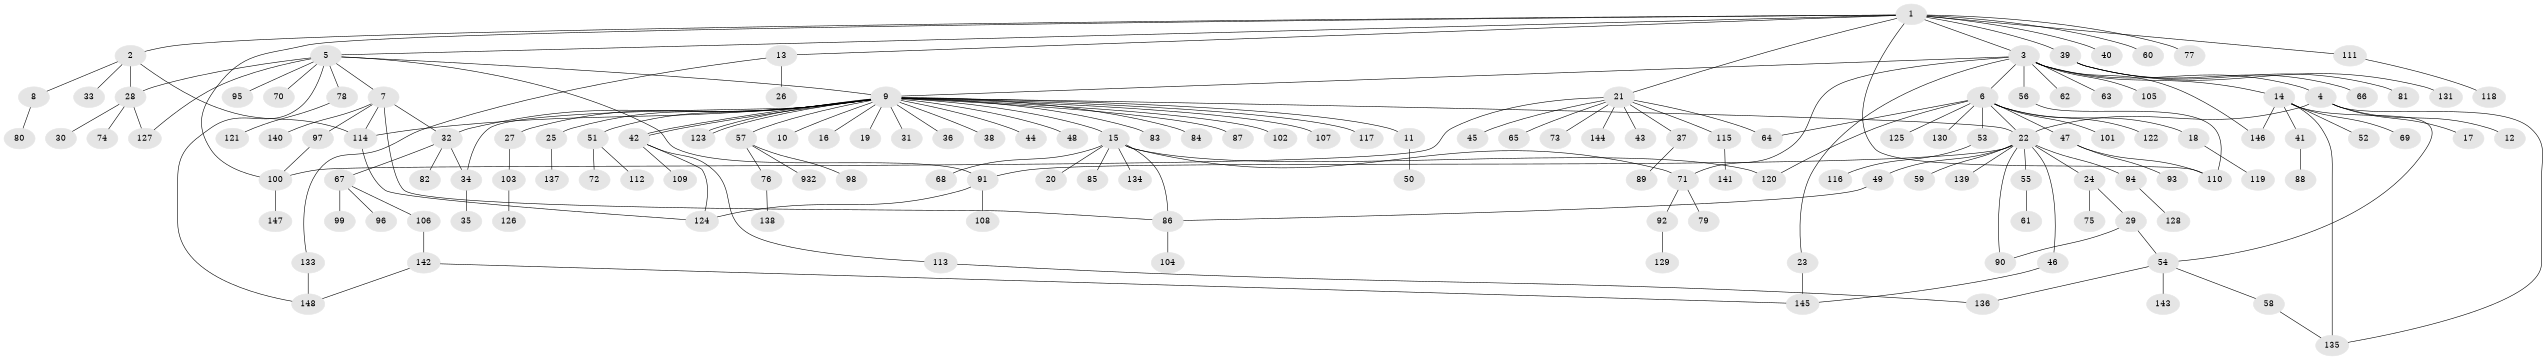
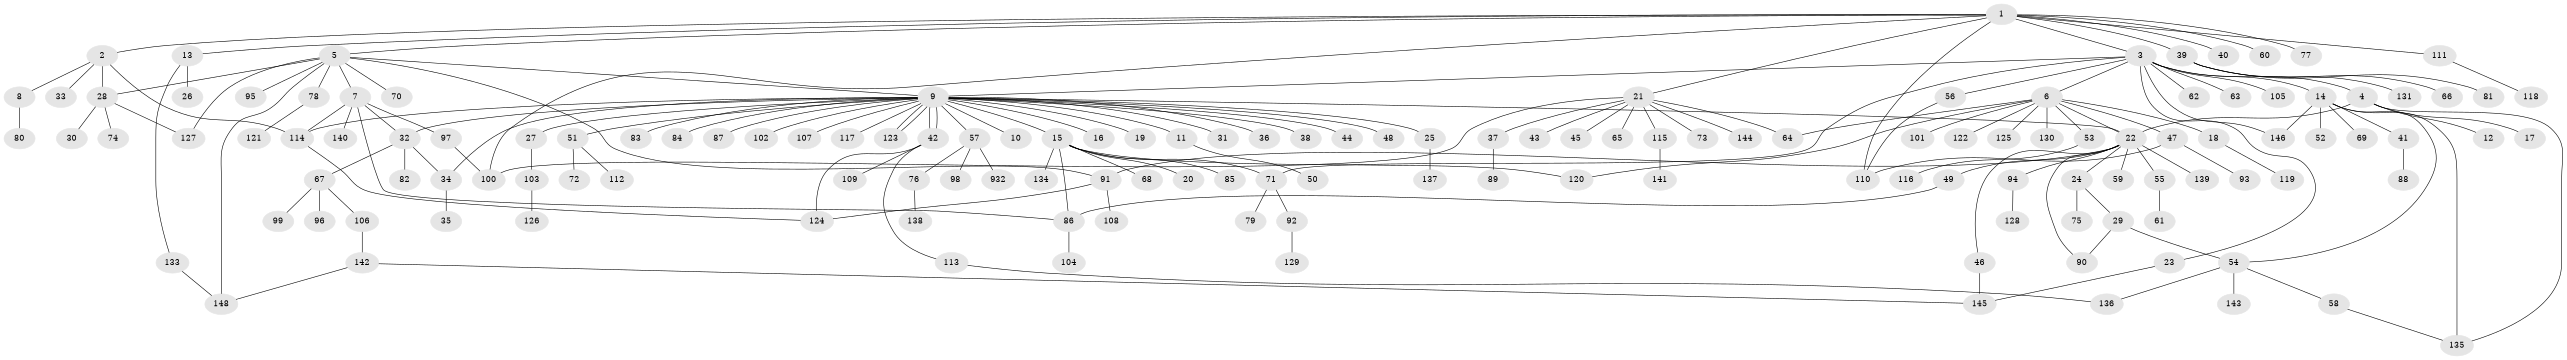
node "147": removed
